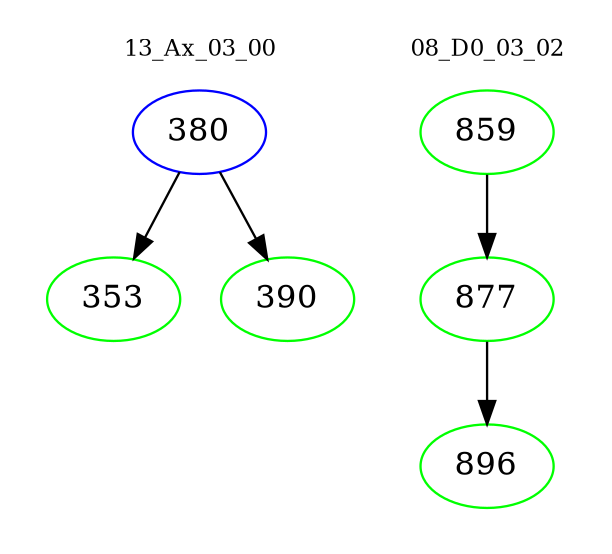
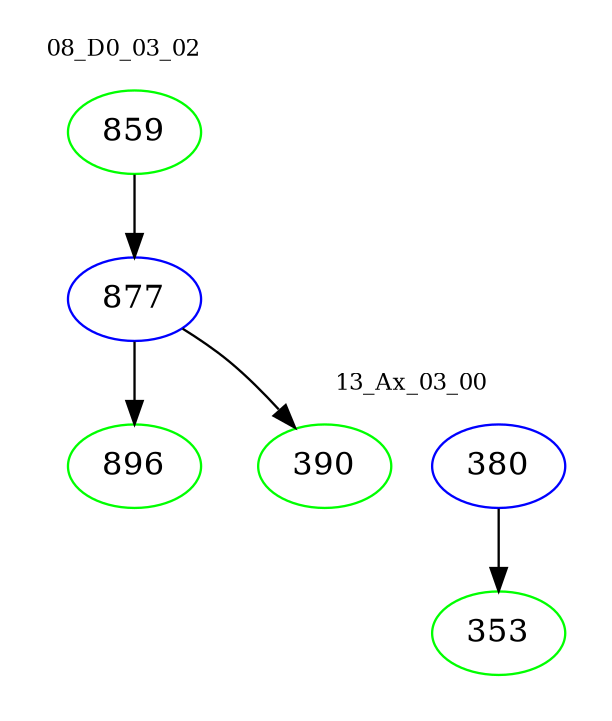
edge "380" -> "390": now "877" -> "390"
node "877": color green -> blue
